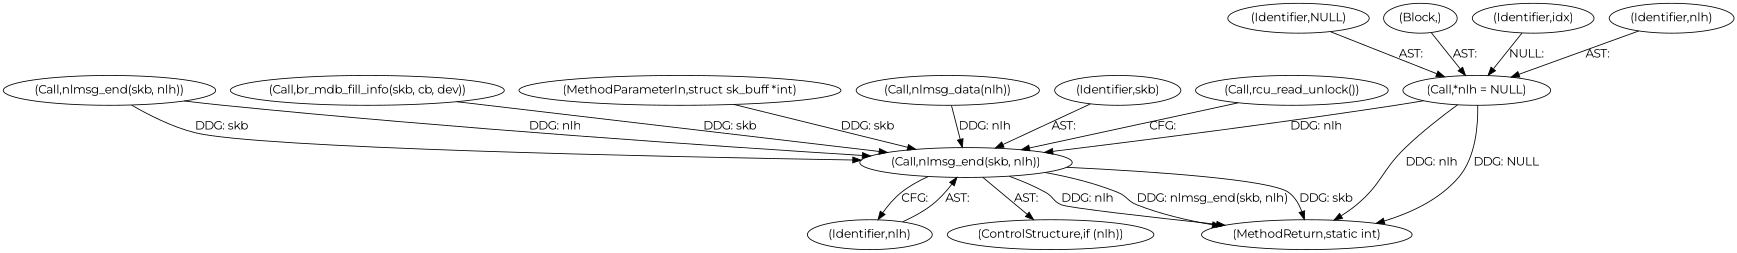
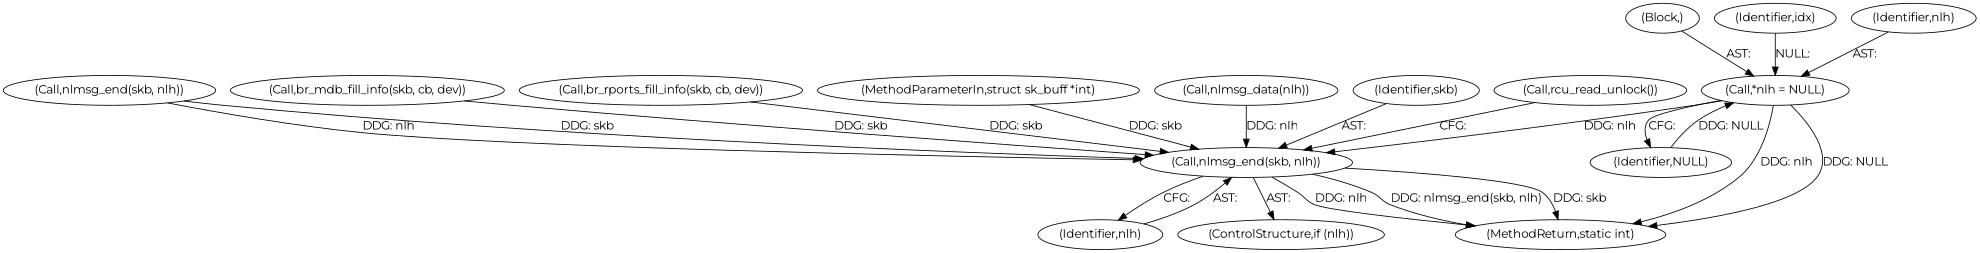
edge "(Identifier,NULL)" -> "(Call,*nlh = NULL)": label "AST: " -> "DDG: NULL"
node "(Call,br_rports_fill_info(skb, cb, dev))": added
edge "(Call,*nlh = NULL)" -> "(Identifier,NULL)": added, label "CFG:"
